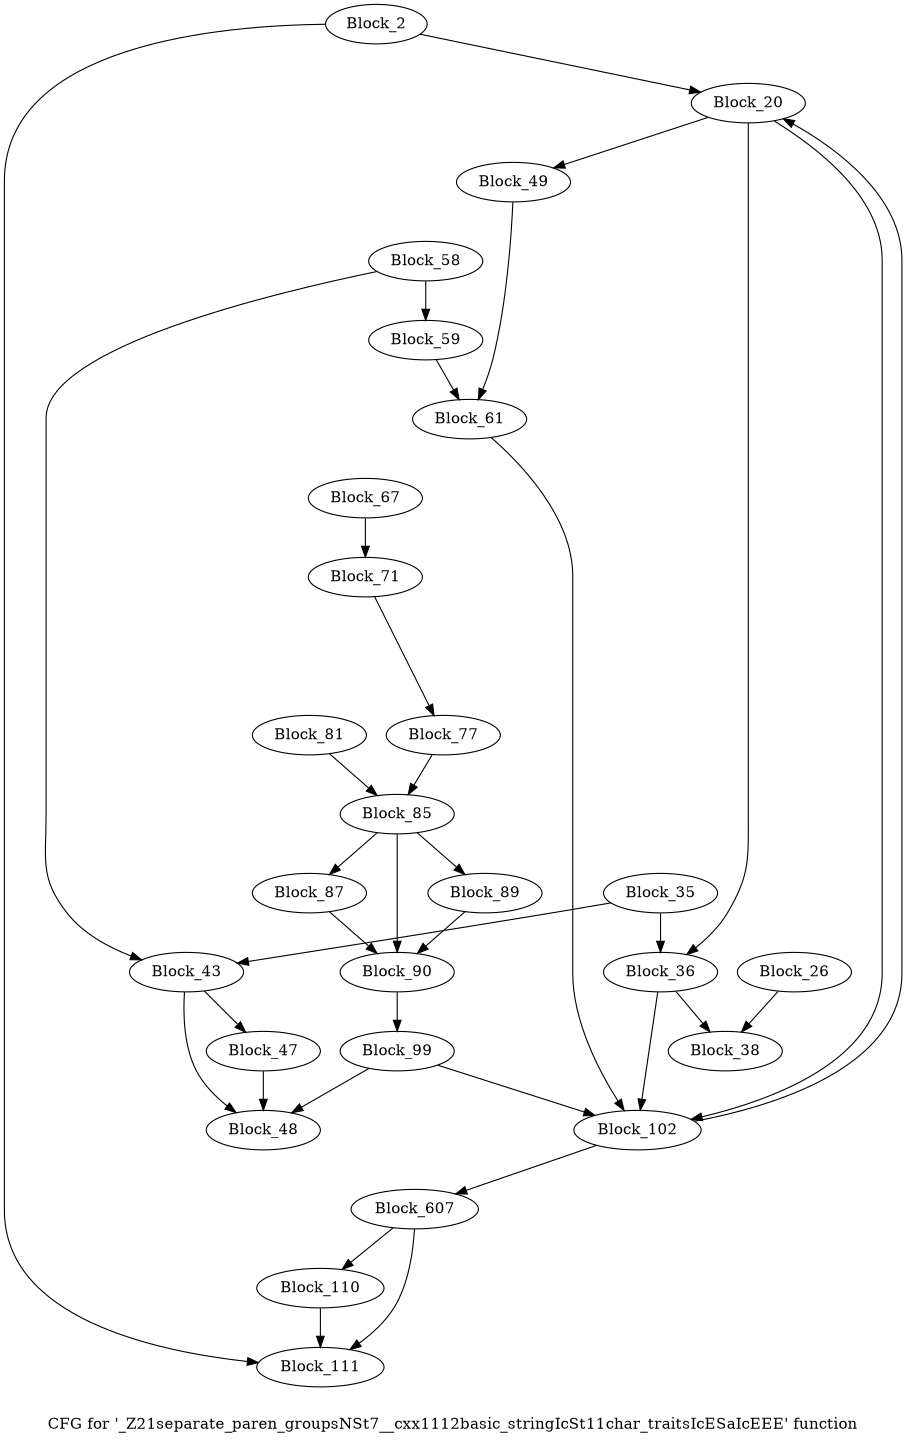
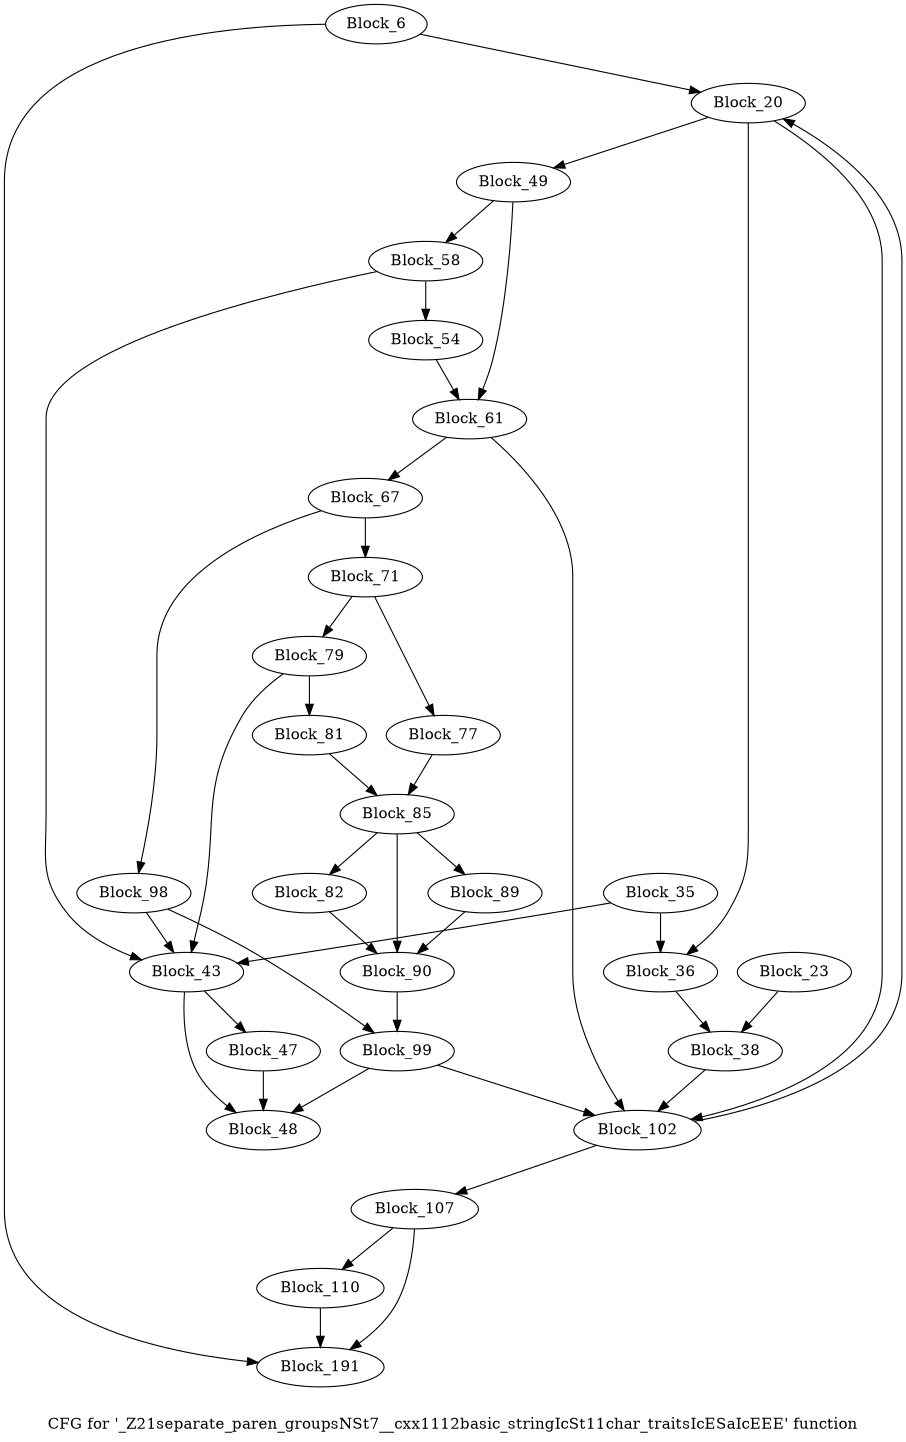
node "Block_2": label "Block_2" -> "Block_6"
edge "Block_49" -> "Block_58": added
node "Block_59": label "Block_59" -> "Block_54"
edge "Block_61" -> "Block_67": added
node "Block_79": added
node "Block_98": added
node "Block_87": label "Block_87" -> "Block_82"
node "Block_26": label "Block_26" -> "Block_23"
edge "Block_36" -> "Block_102": now "Block_38" -> "Block_102"
node "Block_607": label "Block_607" -> "Block_107"
node "Block_111": label "Block_111" -> "Block_191"
